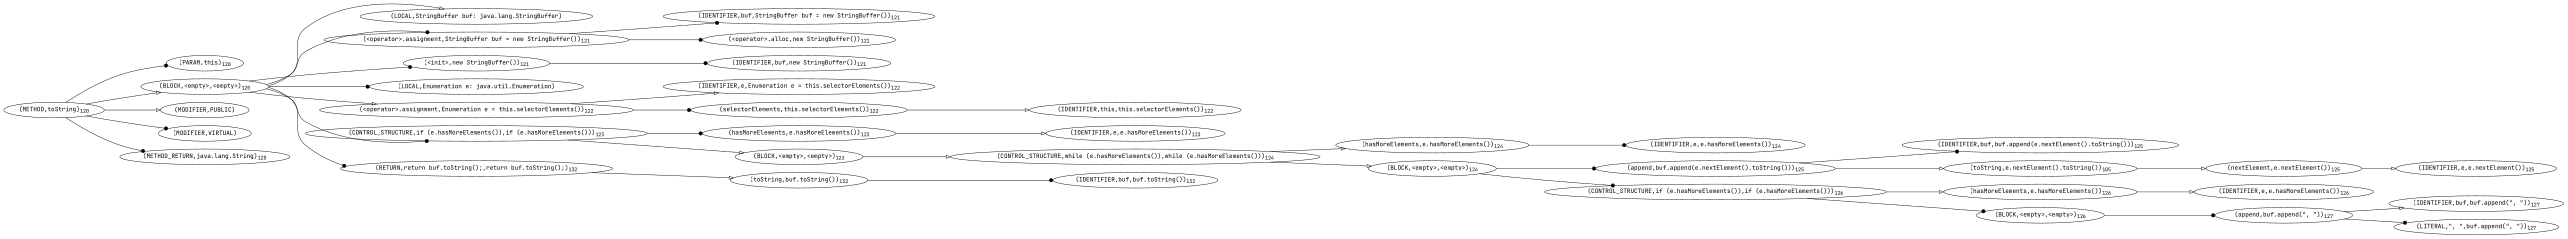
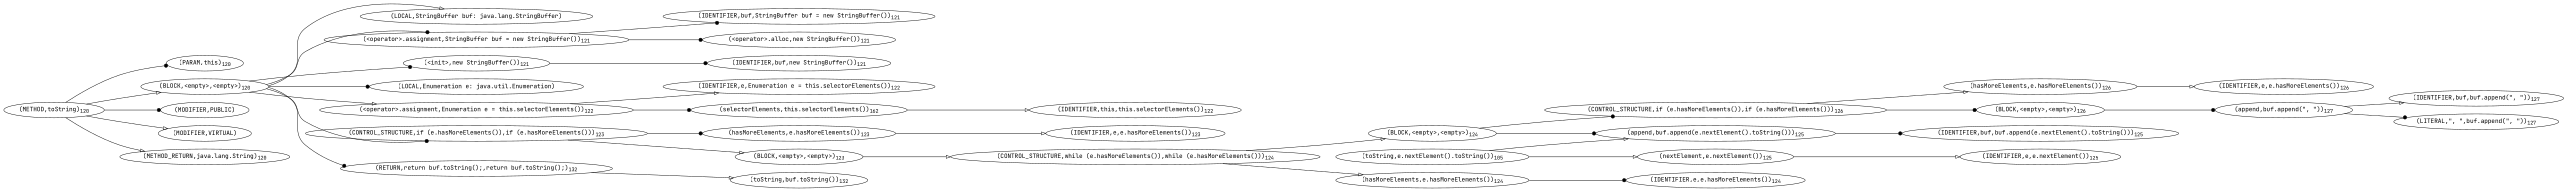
node "(selectorElements,this.selectorElements())": text "122" -> "162"
edge "(METHOD,toString)" -> "(MODIFIER,PUBLIC)": arrowhead onormal -> dot
edge "(METHOD,toString)" -> "(MODIFIER,VIRTUAL)": arrowhead dot -> onormal
edge "(METHOD,toString)" -> "(METHOD_RETURN,java.lang.String)": arrowhead dot -> onormal
edge "(append,buf.append(e.nextElement().toString()))" -> "(toString,e.nextElement().toString())": reversed
node "(IDENTIFIER,buf,buf.toString())": removed
